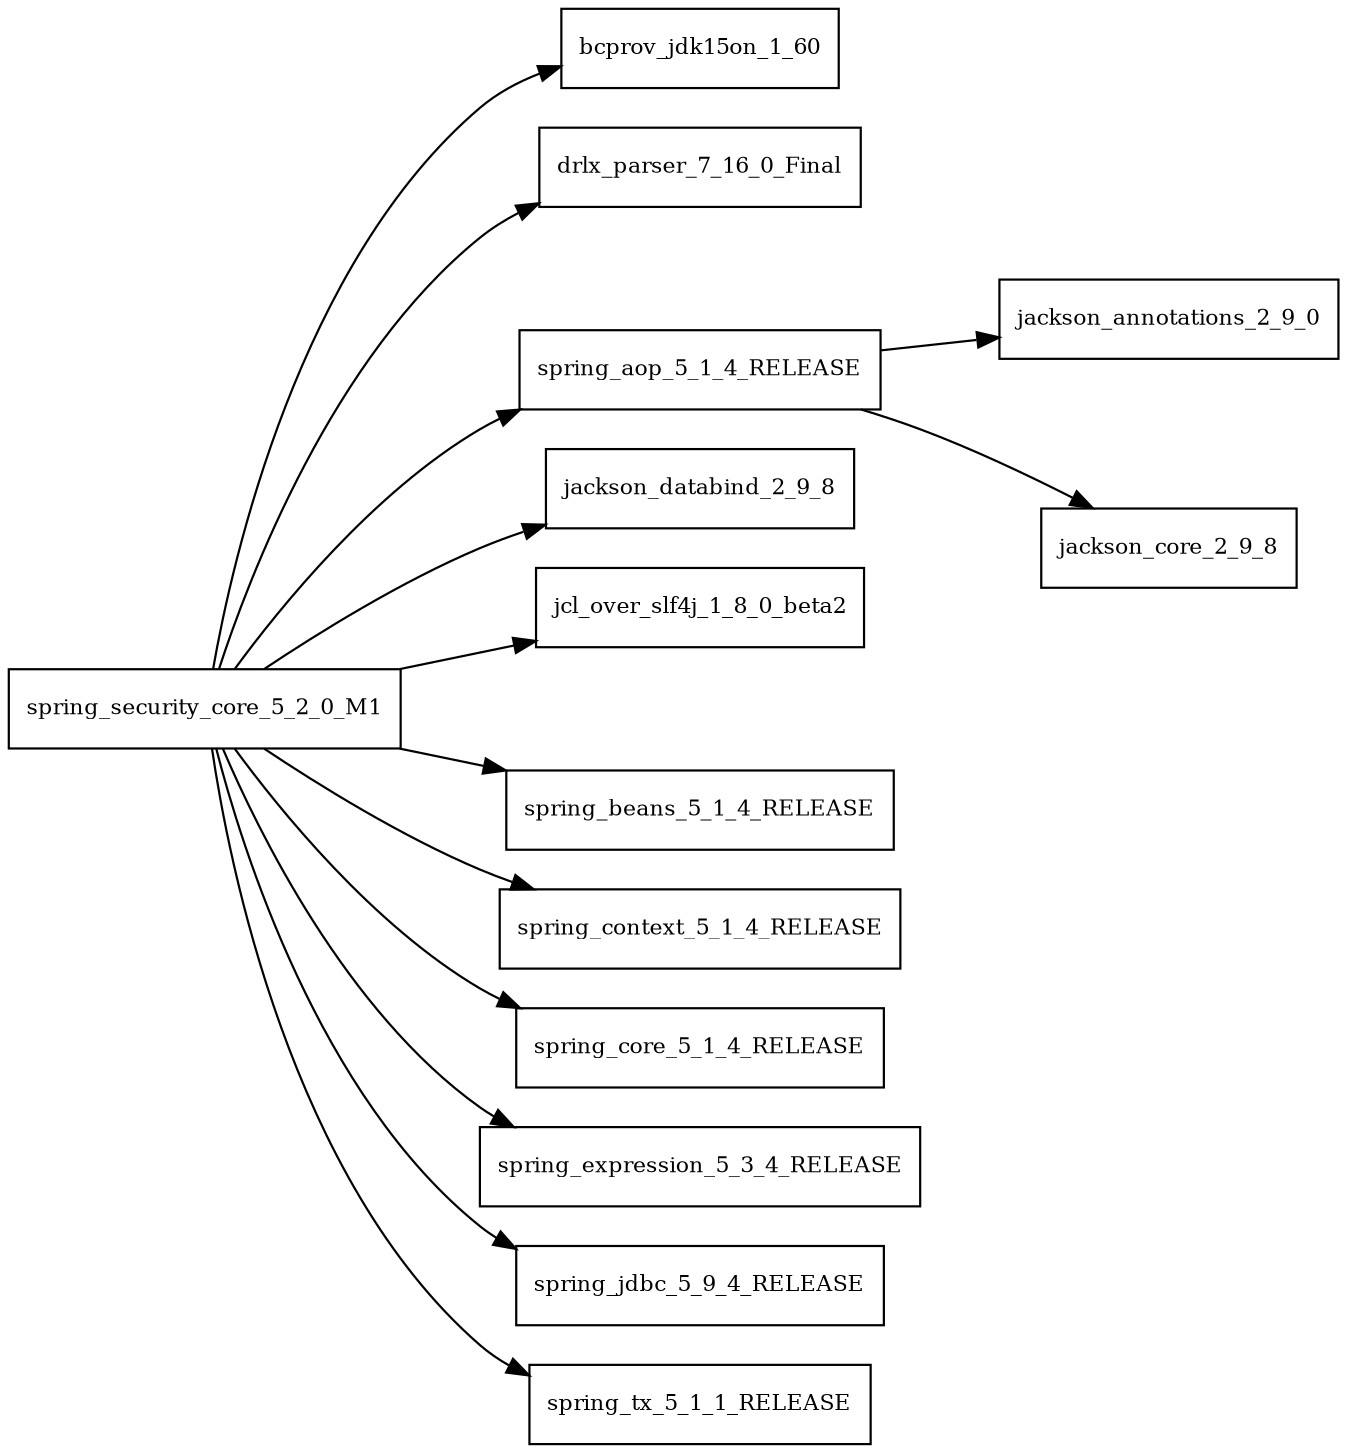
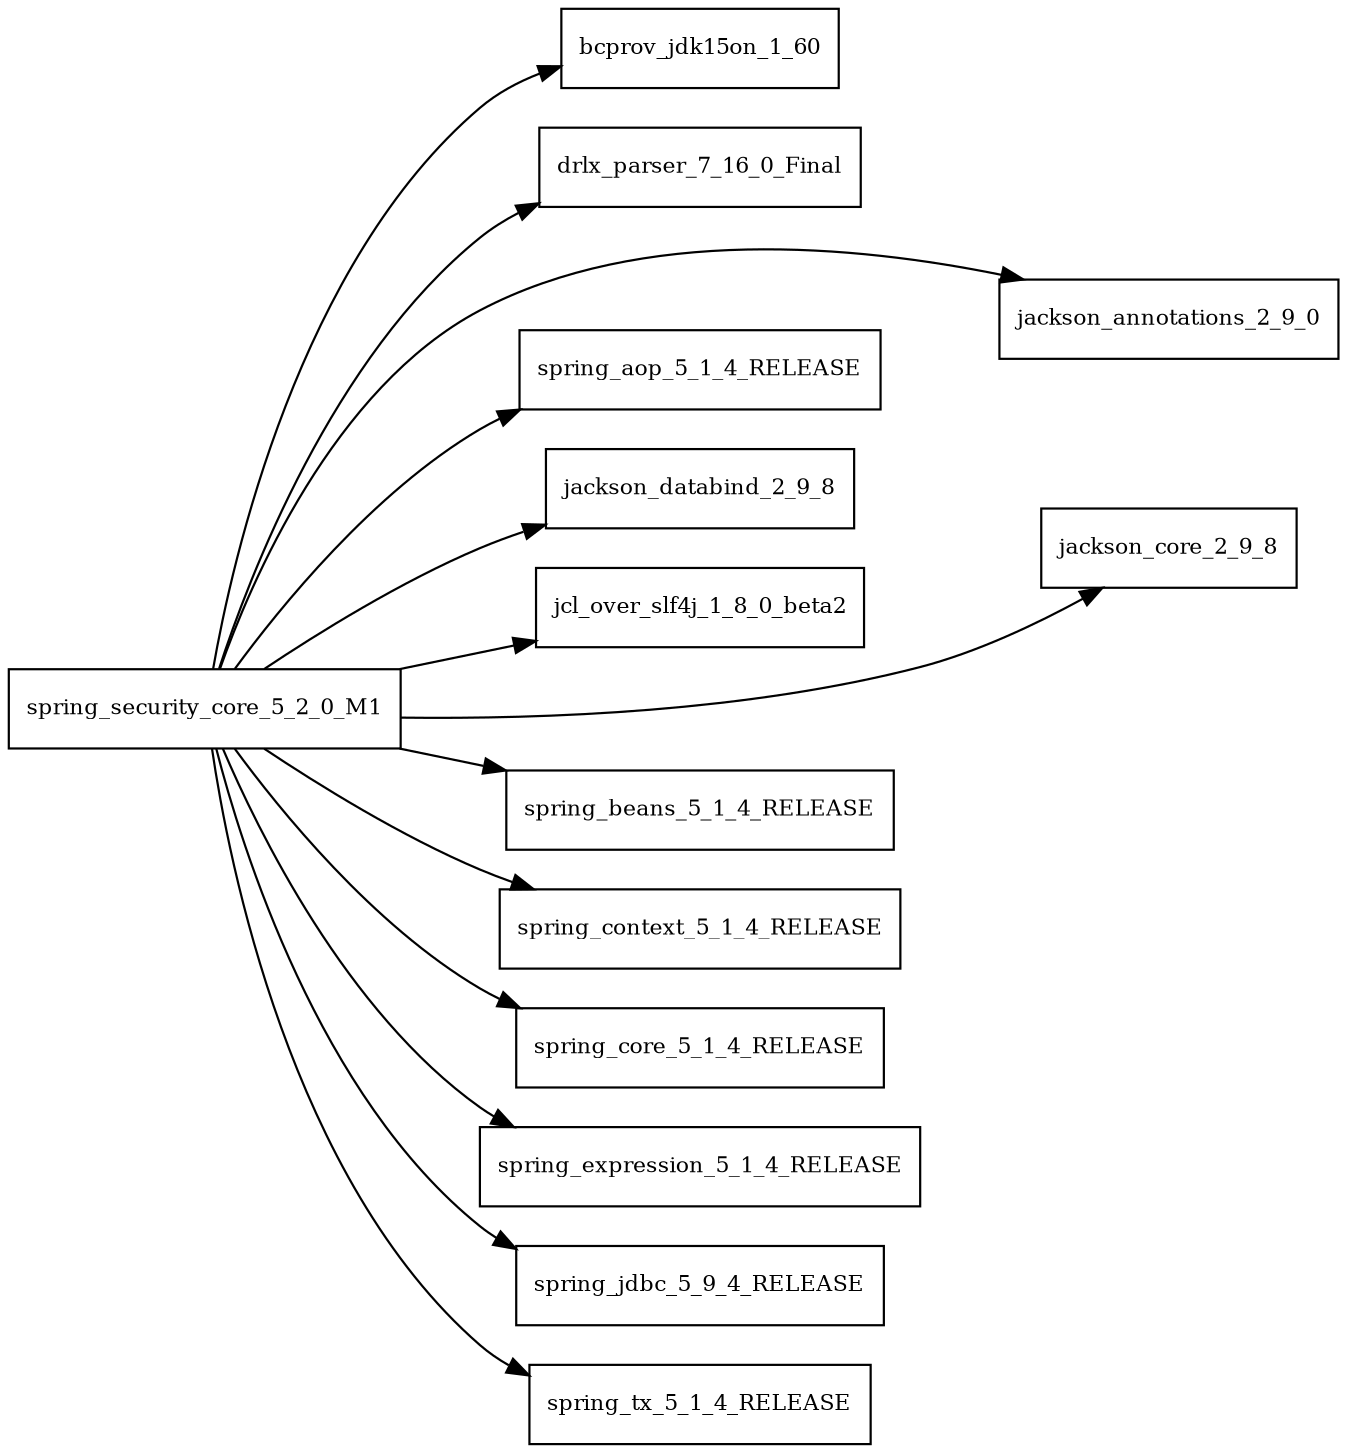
edge "spring_aop_5_1_4_RELEASE" -> "jackson_annotations_2_9_0": now "spring_security_core_5_2_0_M1" -> "jackson_annotations_2_9_0"
edge "spring_aop_5_1_4_RELEASE" -> "jackson_core_2_9_8": now "spring_security_core_5_2_0_M1" -> "jackson_core_2_9_8"
node "spring_expression_5_3_4_RELEASE": label "spring_expression_5_3_4_RELEASE" -> "spring_expression_5_1_4_RELEASE"
node "spring_tx_5_1_1_RELEASE": label "spring_tx_5_1_1_RELEASE" -> "spring_tx_5_1_4_RELEASE"
